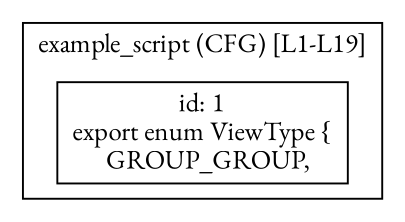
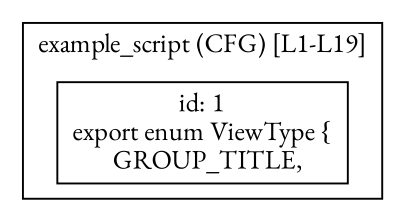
node "id: 1 export enum ViewType { GROUP_GROUP,": label "id: 1 export enum ViewType { GROUP_GROUP," -> "id: 1 export enum ViewType { GROUP_TITLE,"
